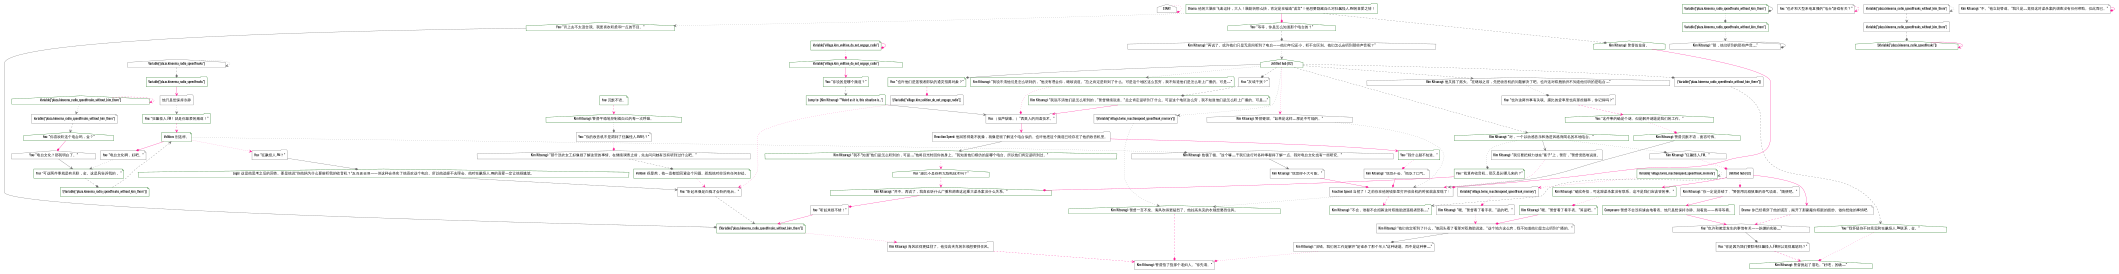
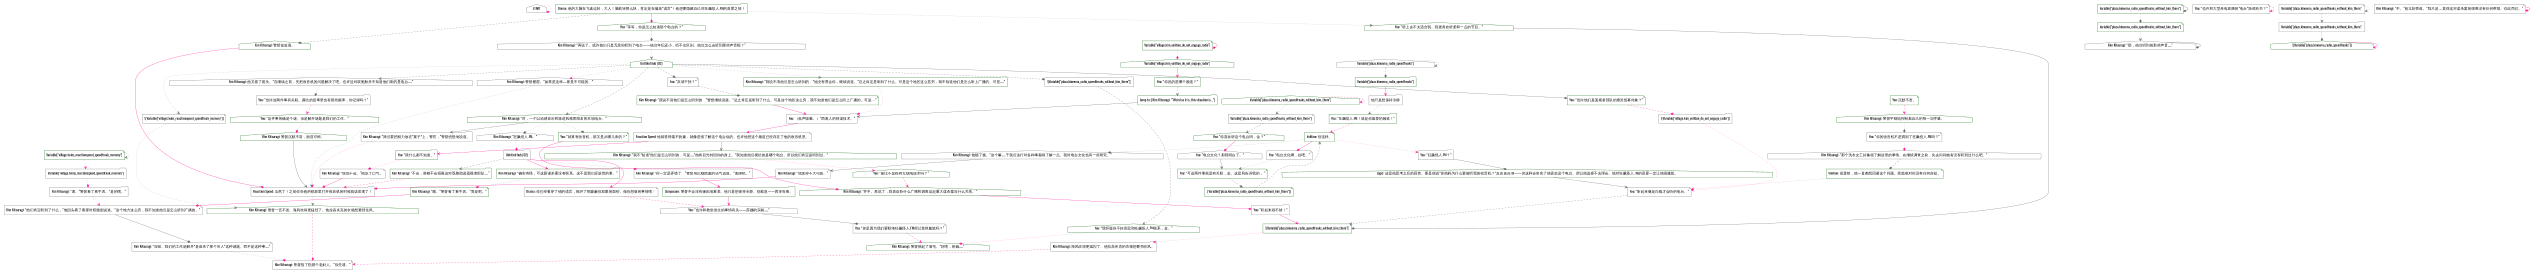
node "Reaction Speed: 他回答得毫不犹豫，就像是很了解这个电台似的。也许他把这个频道已经存在了他的收音机里。": shape folder -> note
edge "Reaction Speed: 当然了！之前你在他的锐影里打开收音机的时候就该发现了！" -> "Kim Kitsuragi: “不会，谁都不会招募这对双胞胎进遥视者部队……”": reversed
